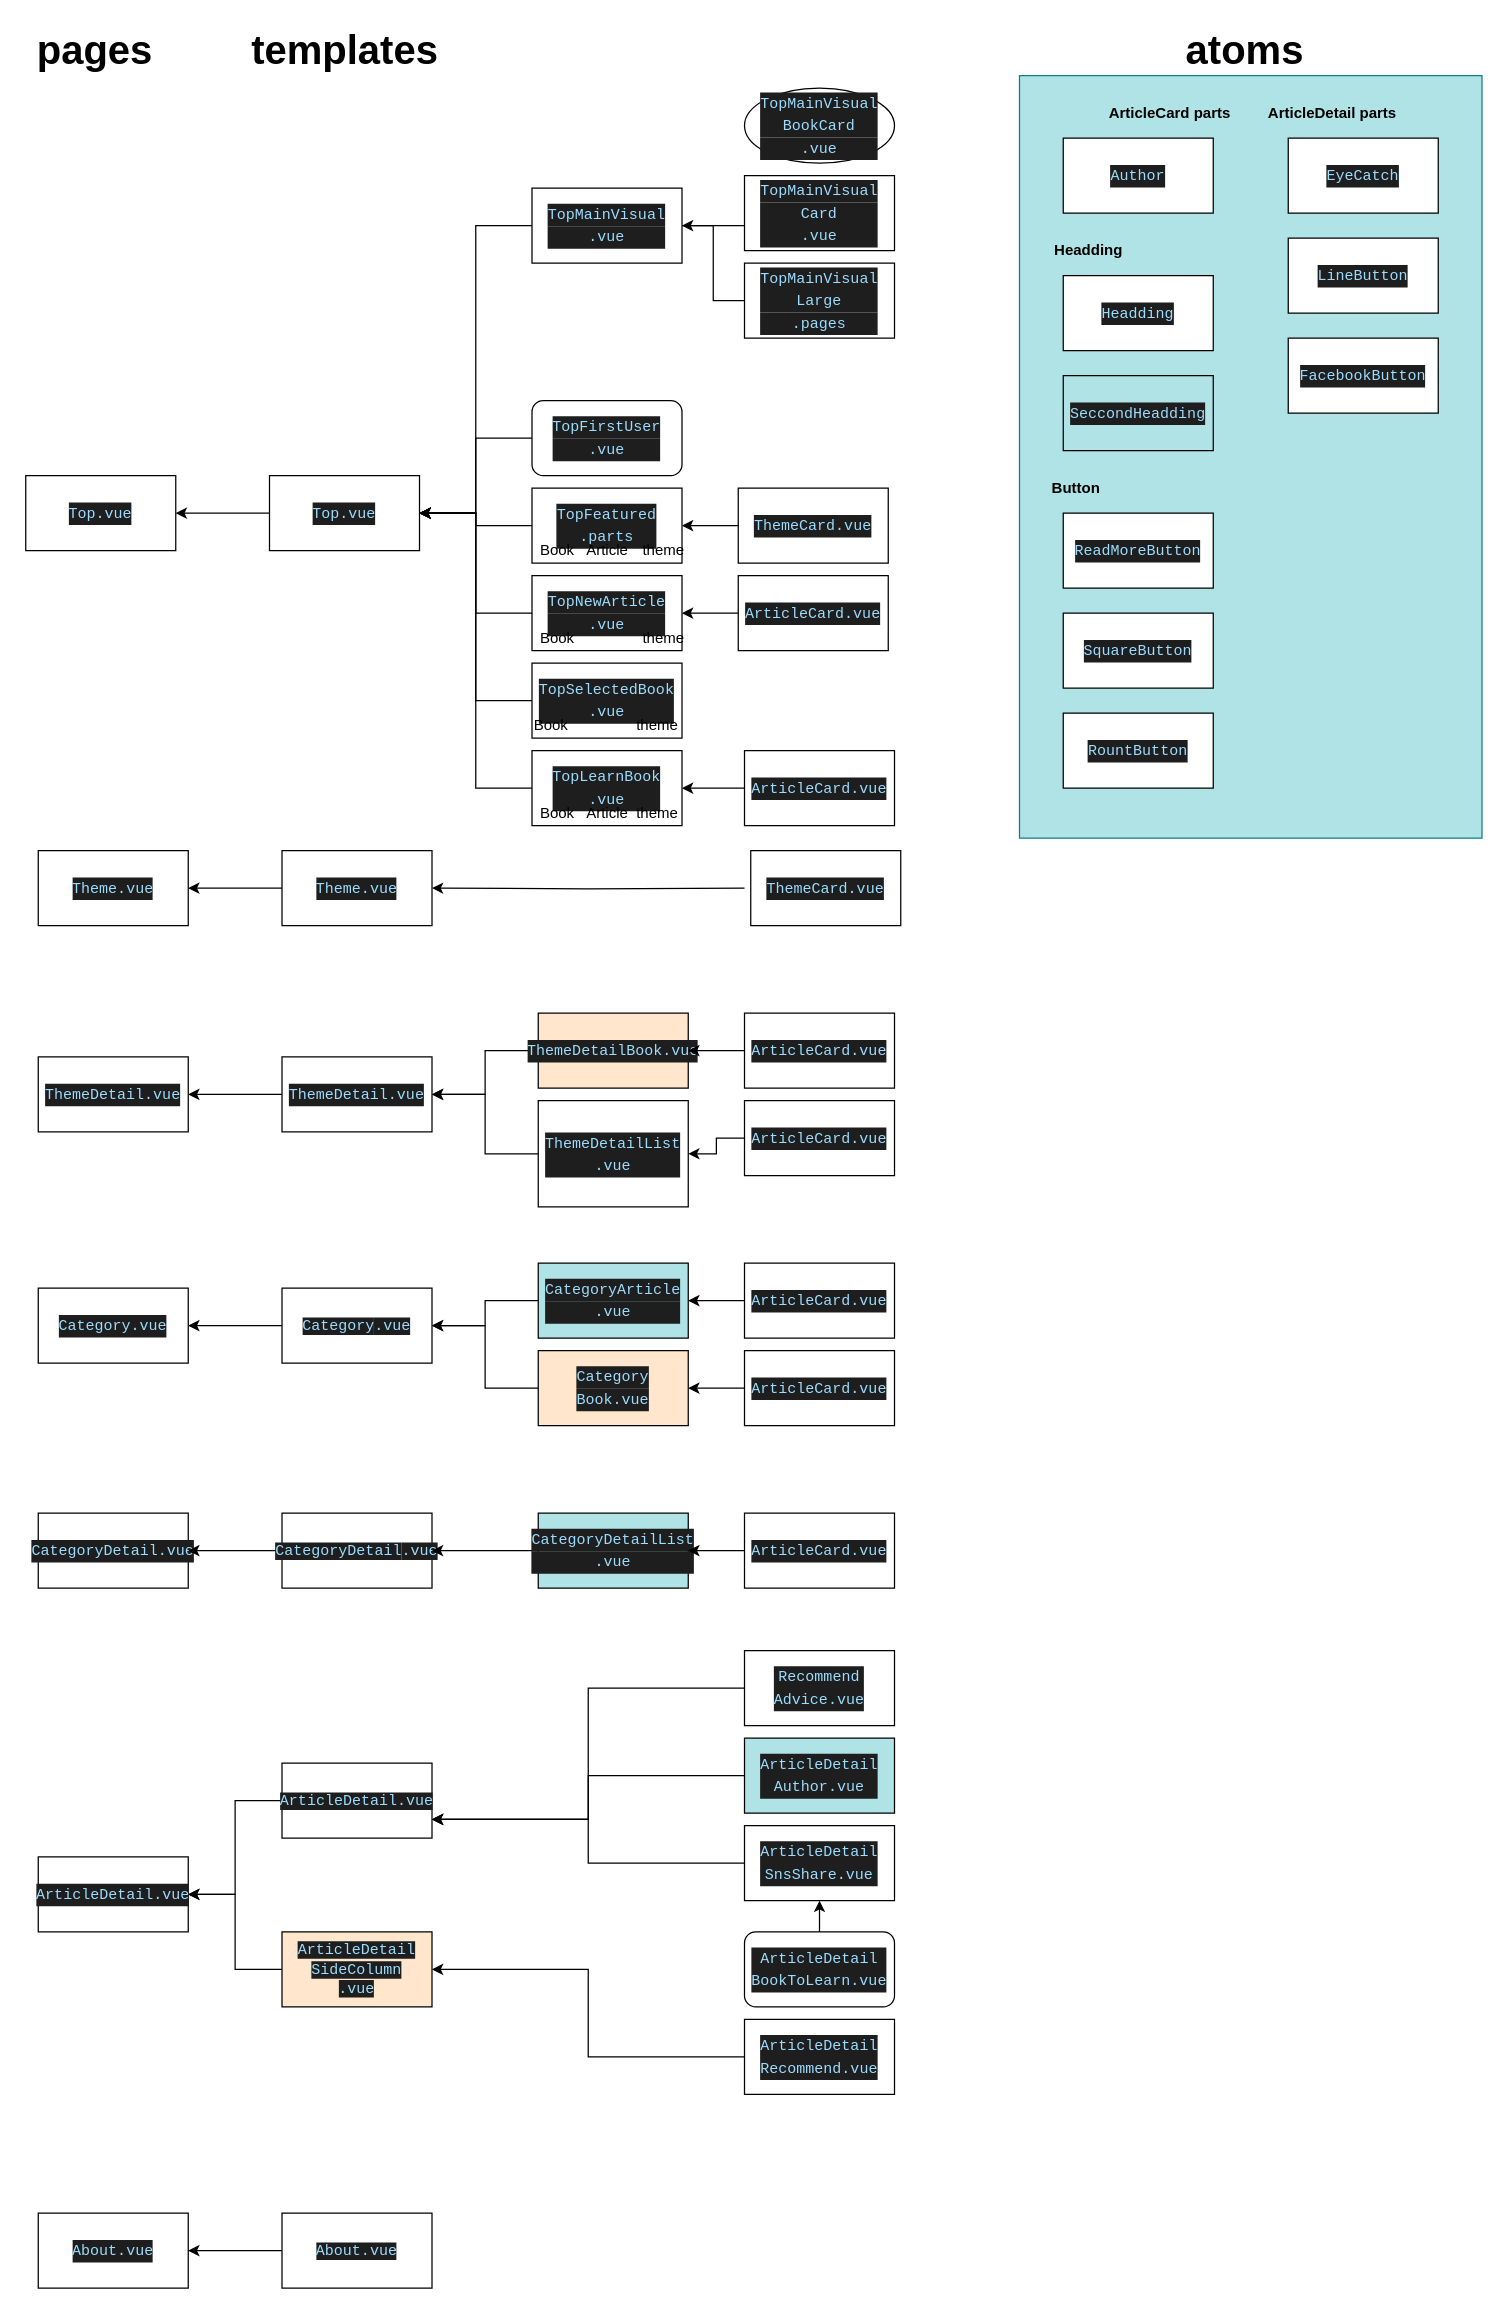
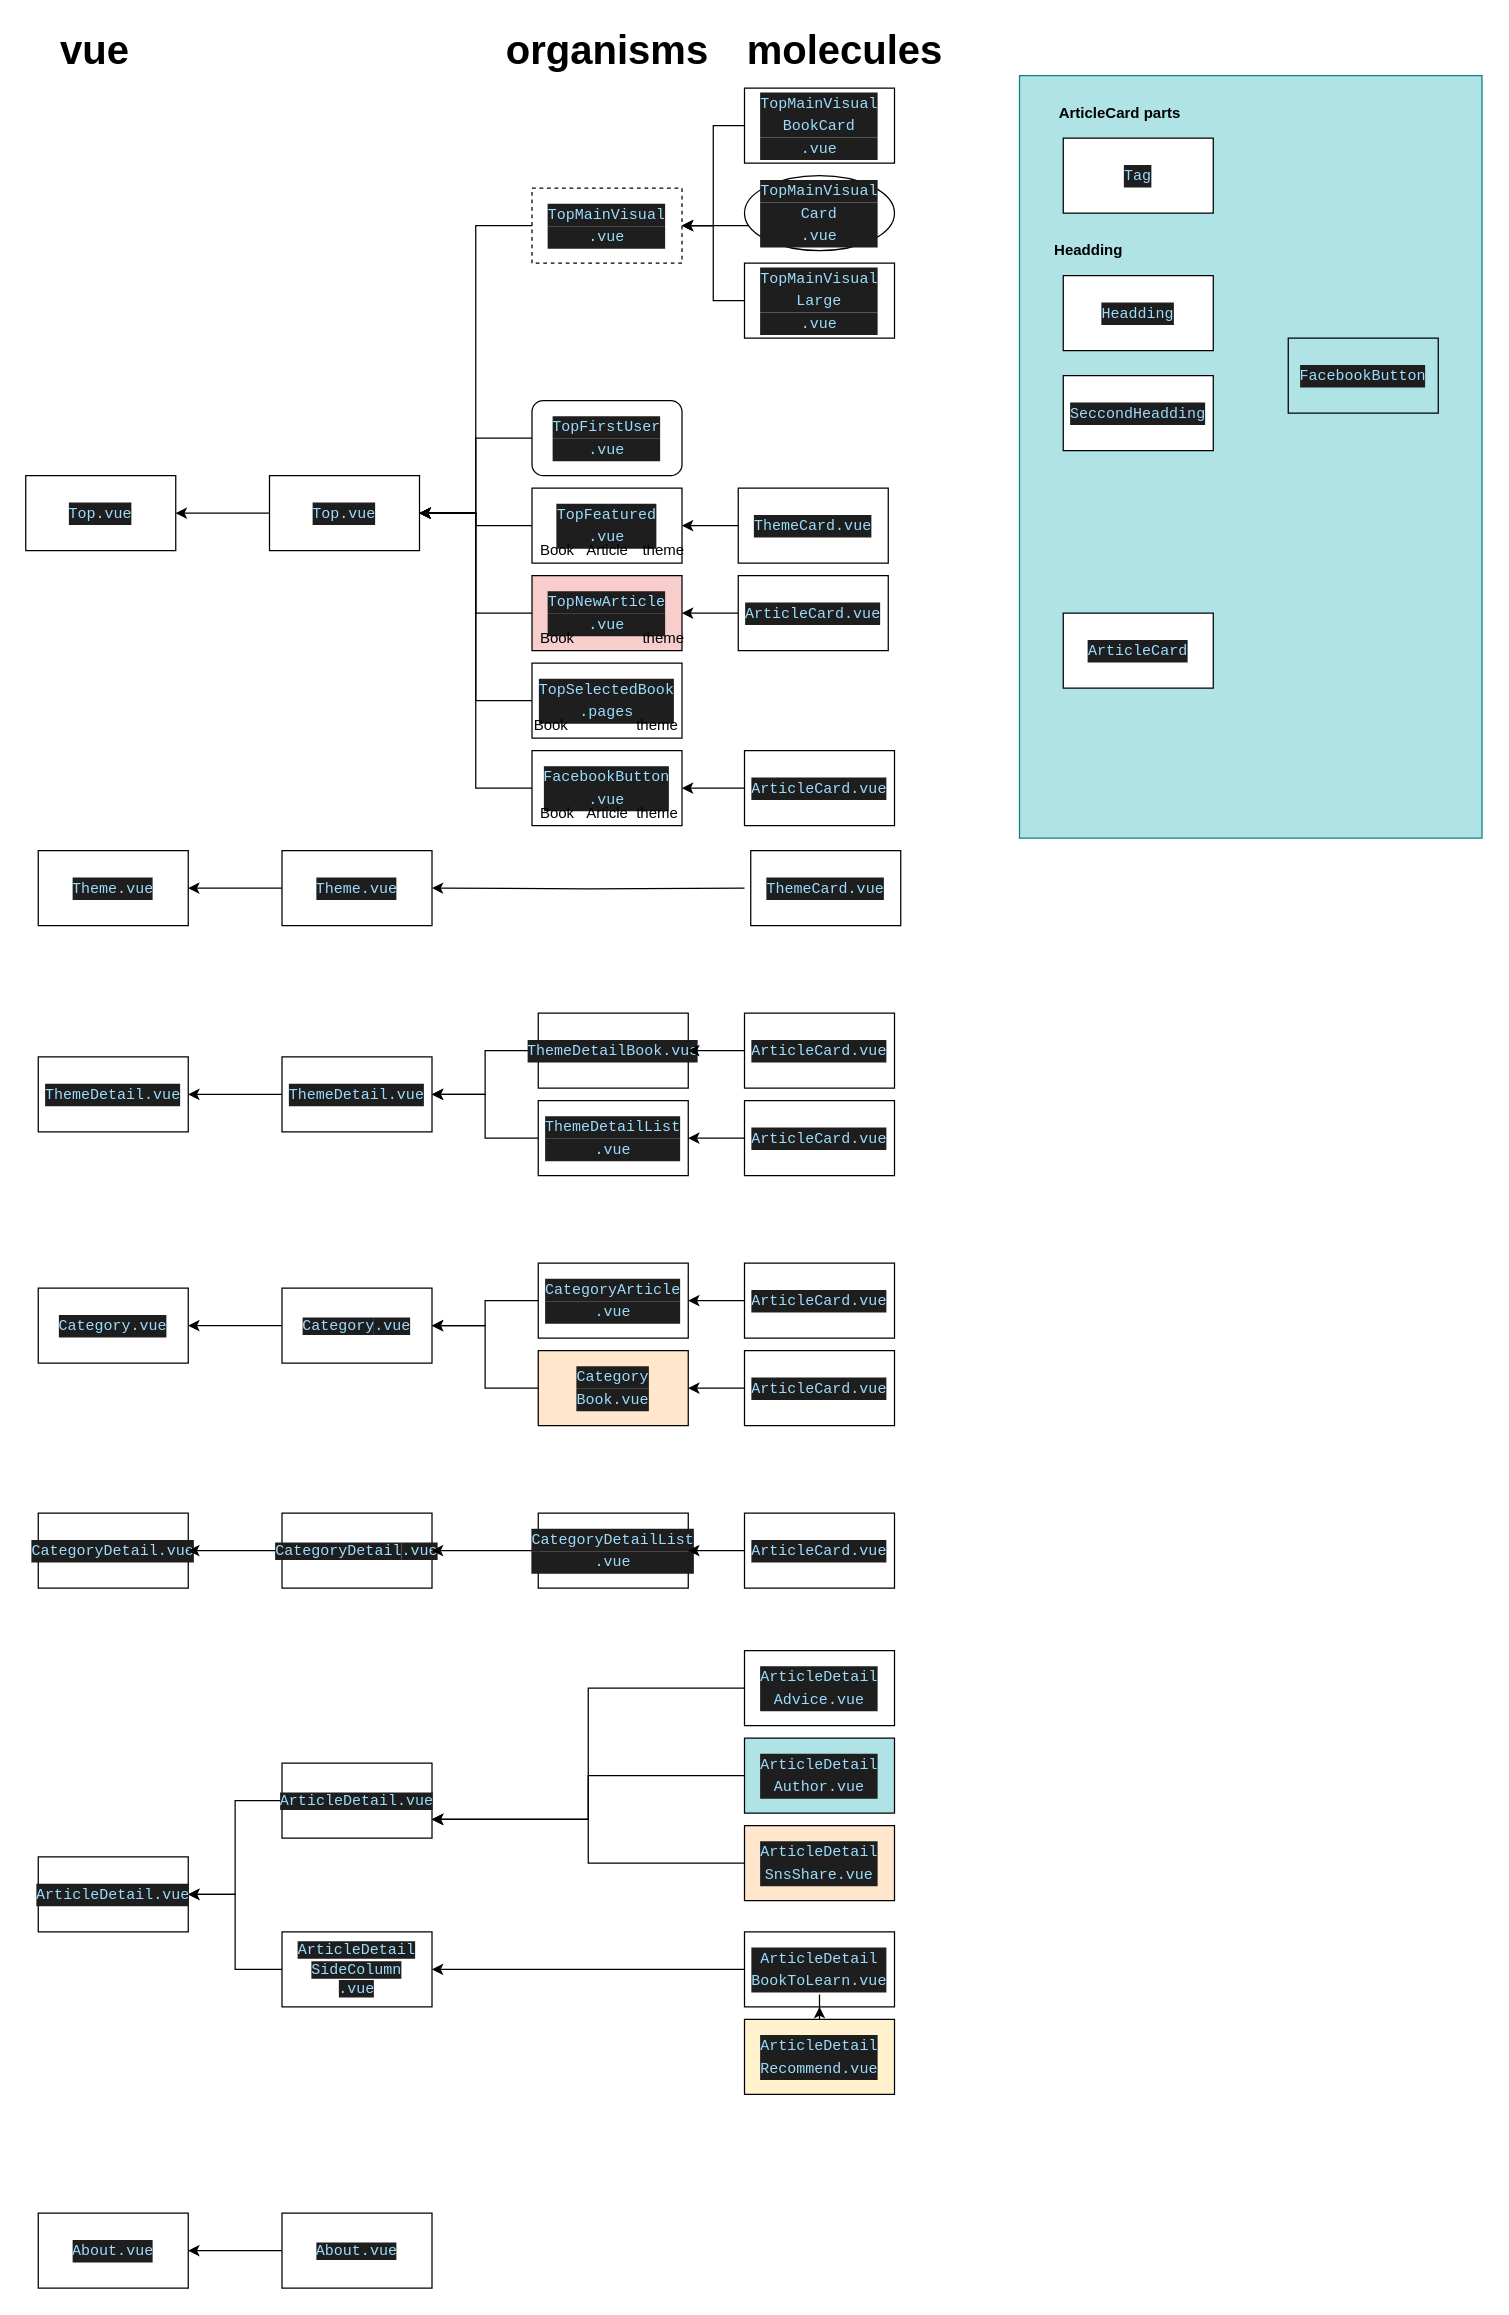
node "pages": label "pages" -> "vue"
node "templates": removed
node "organisms": added
node "molecules": added
node "atoms": removed
node "ArticleCard parts": moved (1169, 113) -> (1119, 113)
node "ArticleDetail parts": removed
node "TopMainVisual BookCard .vue": shape ellipse -> rectangle
edge "TopMainVisual BookCard .vue" -> "TopMainVisual .vue": added
node "Author": label "Author" -> "Tag"
node "EyeCatch": removed
node "TopMainVisual Card .vue": shape rectangle -> ellipse
node "TopMainVisual .vue": style solid -> dashed
edge "TopMainVisual Card .vue" -- "TopMainVisual .vue": arrowhead none -> classic
node "LineButton": removed
node "TopMainVisual Large .pages": label "TopMainVisual Large .pages" -> "TopMainVisual Large .vue"
node "FacebookButton": fillcolor #ffffff -> #b0e3e6
node "SeccondHeadding": fillcolor #b0e3e6 -> #ffffff
node "Button": removed
node "TopFeatured .parts": label "TopFeatured .parts" -> "TopFeatured .vue"
node "ReadMoreButton": removed
node "TopNewArticle .vue": fillcolor #ffffff -> #f8cecc
node "SquareButton": label "SquareButton" -> "ArticleCard"
node "TopSelectedBook .vue": label "TopSelectedBook .vue" -> "TopSelectedBook .pages"
node "RountButton": removed
node "TopLearnBook .vue": label "TopLearnBook .vue" -> "FacebookButton .vue"
node "ThemeDetailBook.vue": fillcolor #ffe6cc -> #ffffff
node "ThemeDetailList .vue": size 150x106 -> 150x75
node "CategoryArticle .vue": fillcolor #b0e3e6 -> #ffffff
node "CategoryDetailList .vue": fillcolor #b0e3e6 -> #ffffff
node "Recommend Advice.vue": label "Recommend Advice.vue" -> "ArticleDetail Advice.vue"
node "ArticleDetail SnsShare.vue": fillcolor #ffffff -> #ffe6cc
edge "ArticleDetail BookToLearn.vue" -> "ArticleDetail SnsShare.vue": now "ArticleDetail BookToLearn.vue" -> "ArticleDetail SideColumn .vue"
node "ArticleDetail SideColumn .vue": fillcolor #ffe6cc -> #ffffff
node "ArticleDetail BookToLearn.vue": shape rounded rectangle -> rectangle
edge "ArticleDetail Recommend.vue" -> "ArticleDetail SideColumn .vue": now "ArticleDetail Recommend.vue" -> "ArticleDetail BookToLearn.vue"
node "ArticleDetail Recommend.vue": fillcolor #ffffff -> #fff2cc
